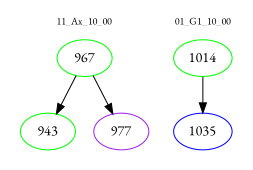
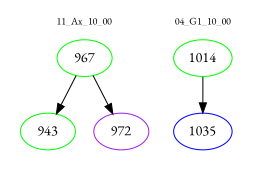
cluster "01_G1_10_00": label "01_G1_10_00" -> "04_G1_10_00"
node "977": label "977" -> "972"
